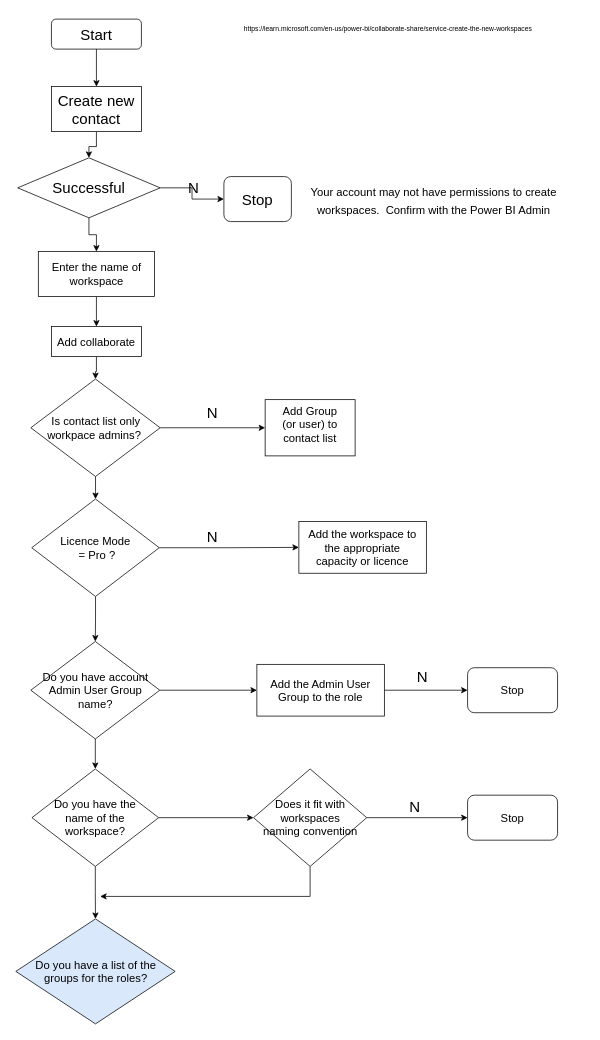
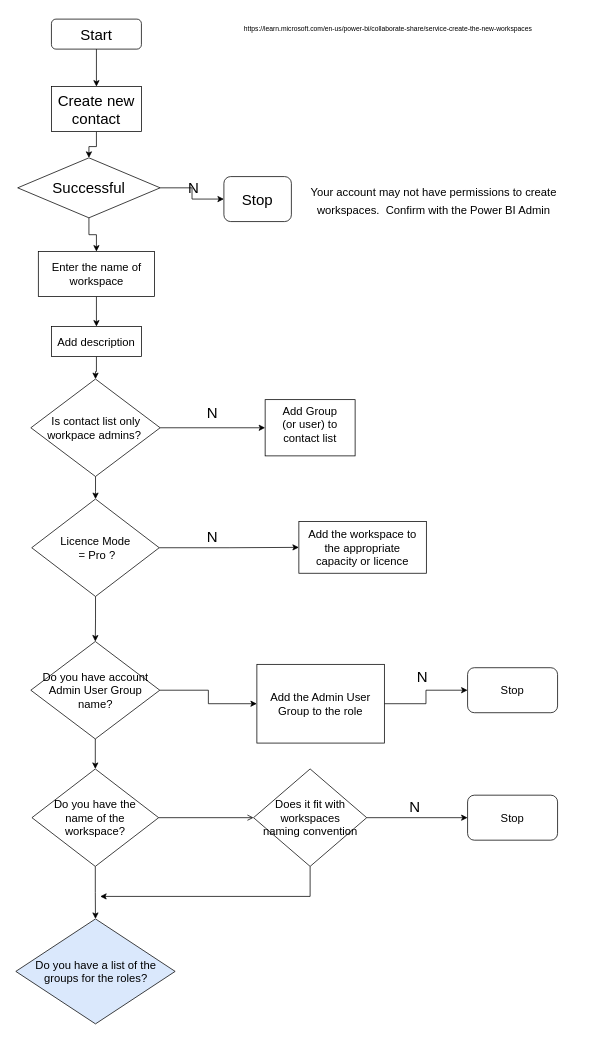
node "Add collaborate": label "Add collaborate" -> "Add description"
node "Add the Admin User Group to the role": size 128x52 -> 128x79
edge "Do you have the name of the workspace?" -> "Does it fit with workspaces naming convention": arrowhead classic -> open
